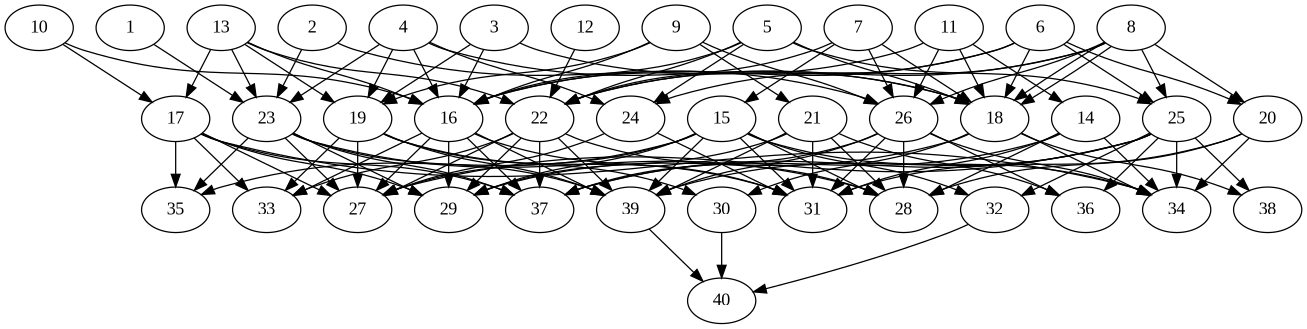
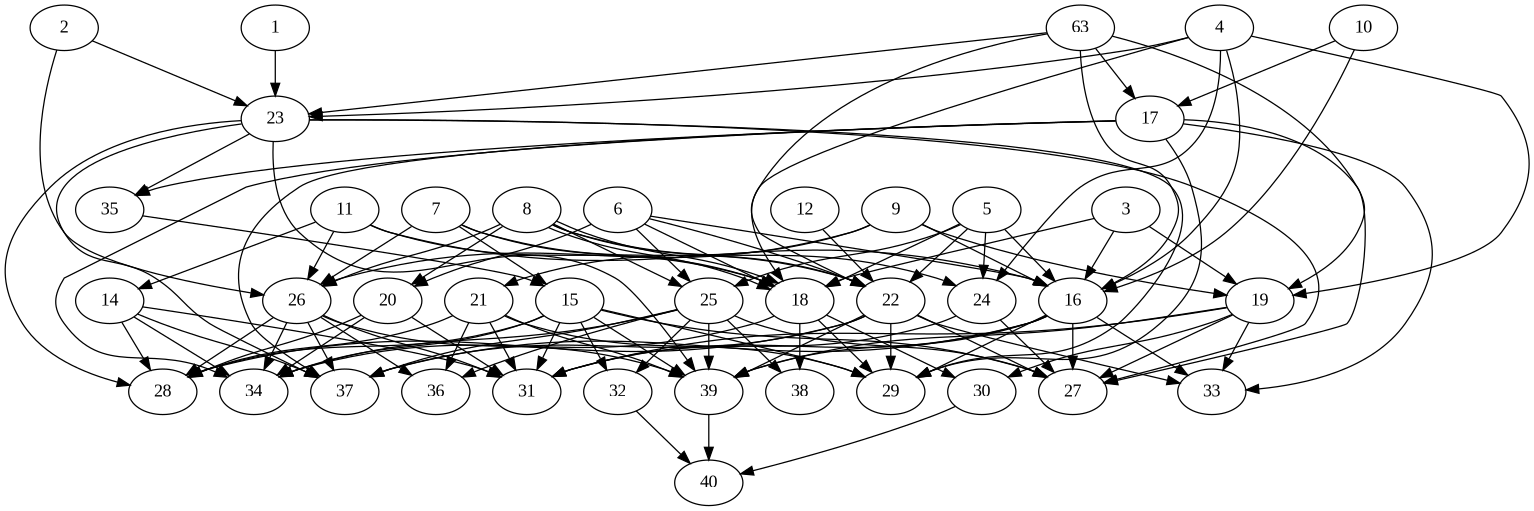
node "13": label "13" -> "63"
edge "15" -> "35": reversed
